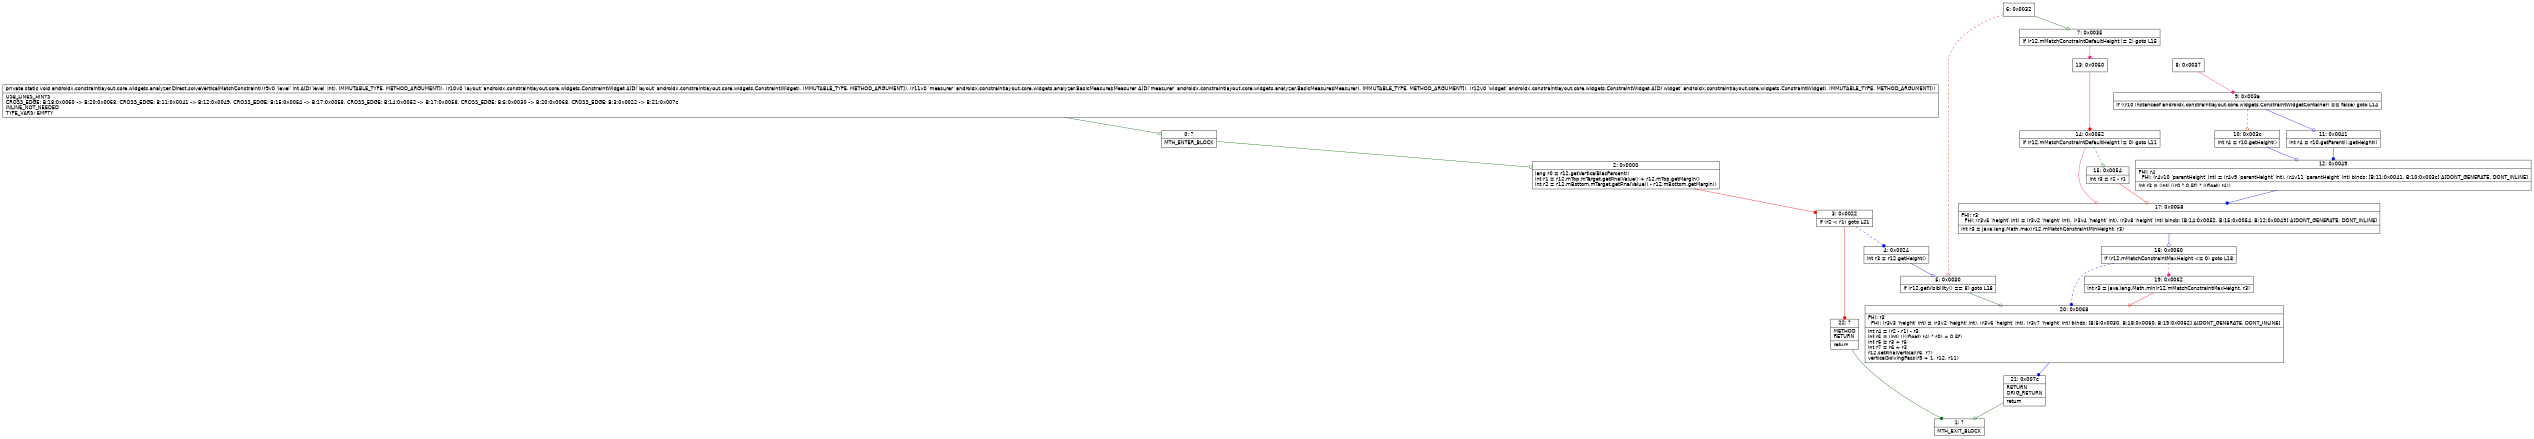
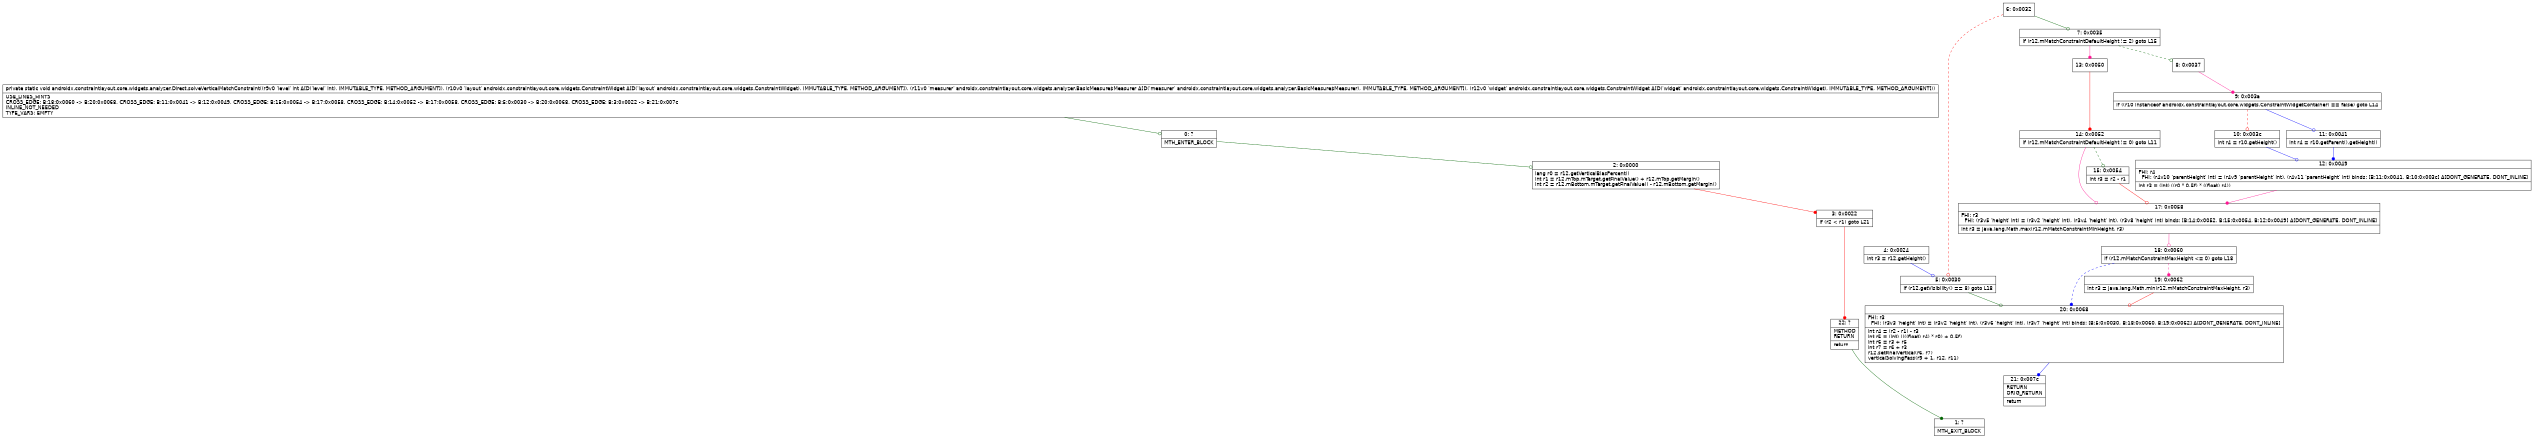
edge "7: 0x0035" -> "8: 0x0037": added
edge "12: 0x0049" -> "17: 0x0058": color blue -> deeppink
edge "3: 0x0022" -> "4: 0x0024": removed
edge "17: 0x0058" -> "18: 0x0060": color blue -> deeppink
edge "21: 0x007c" -> "1: ?": removed
